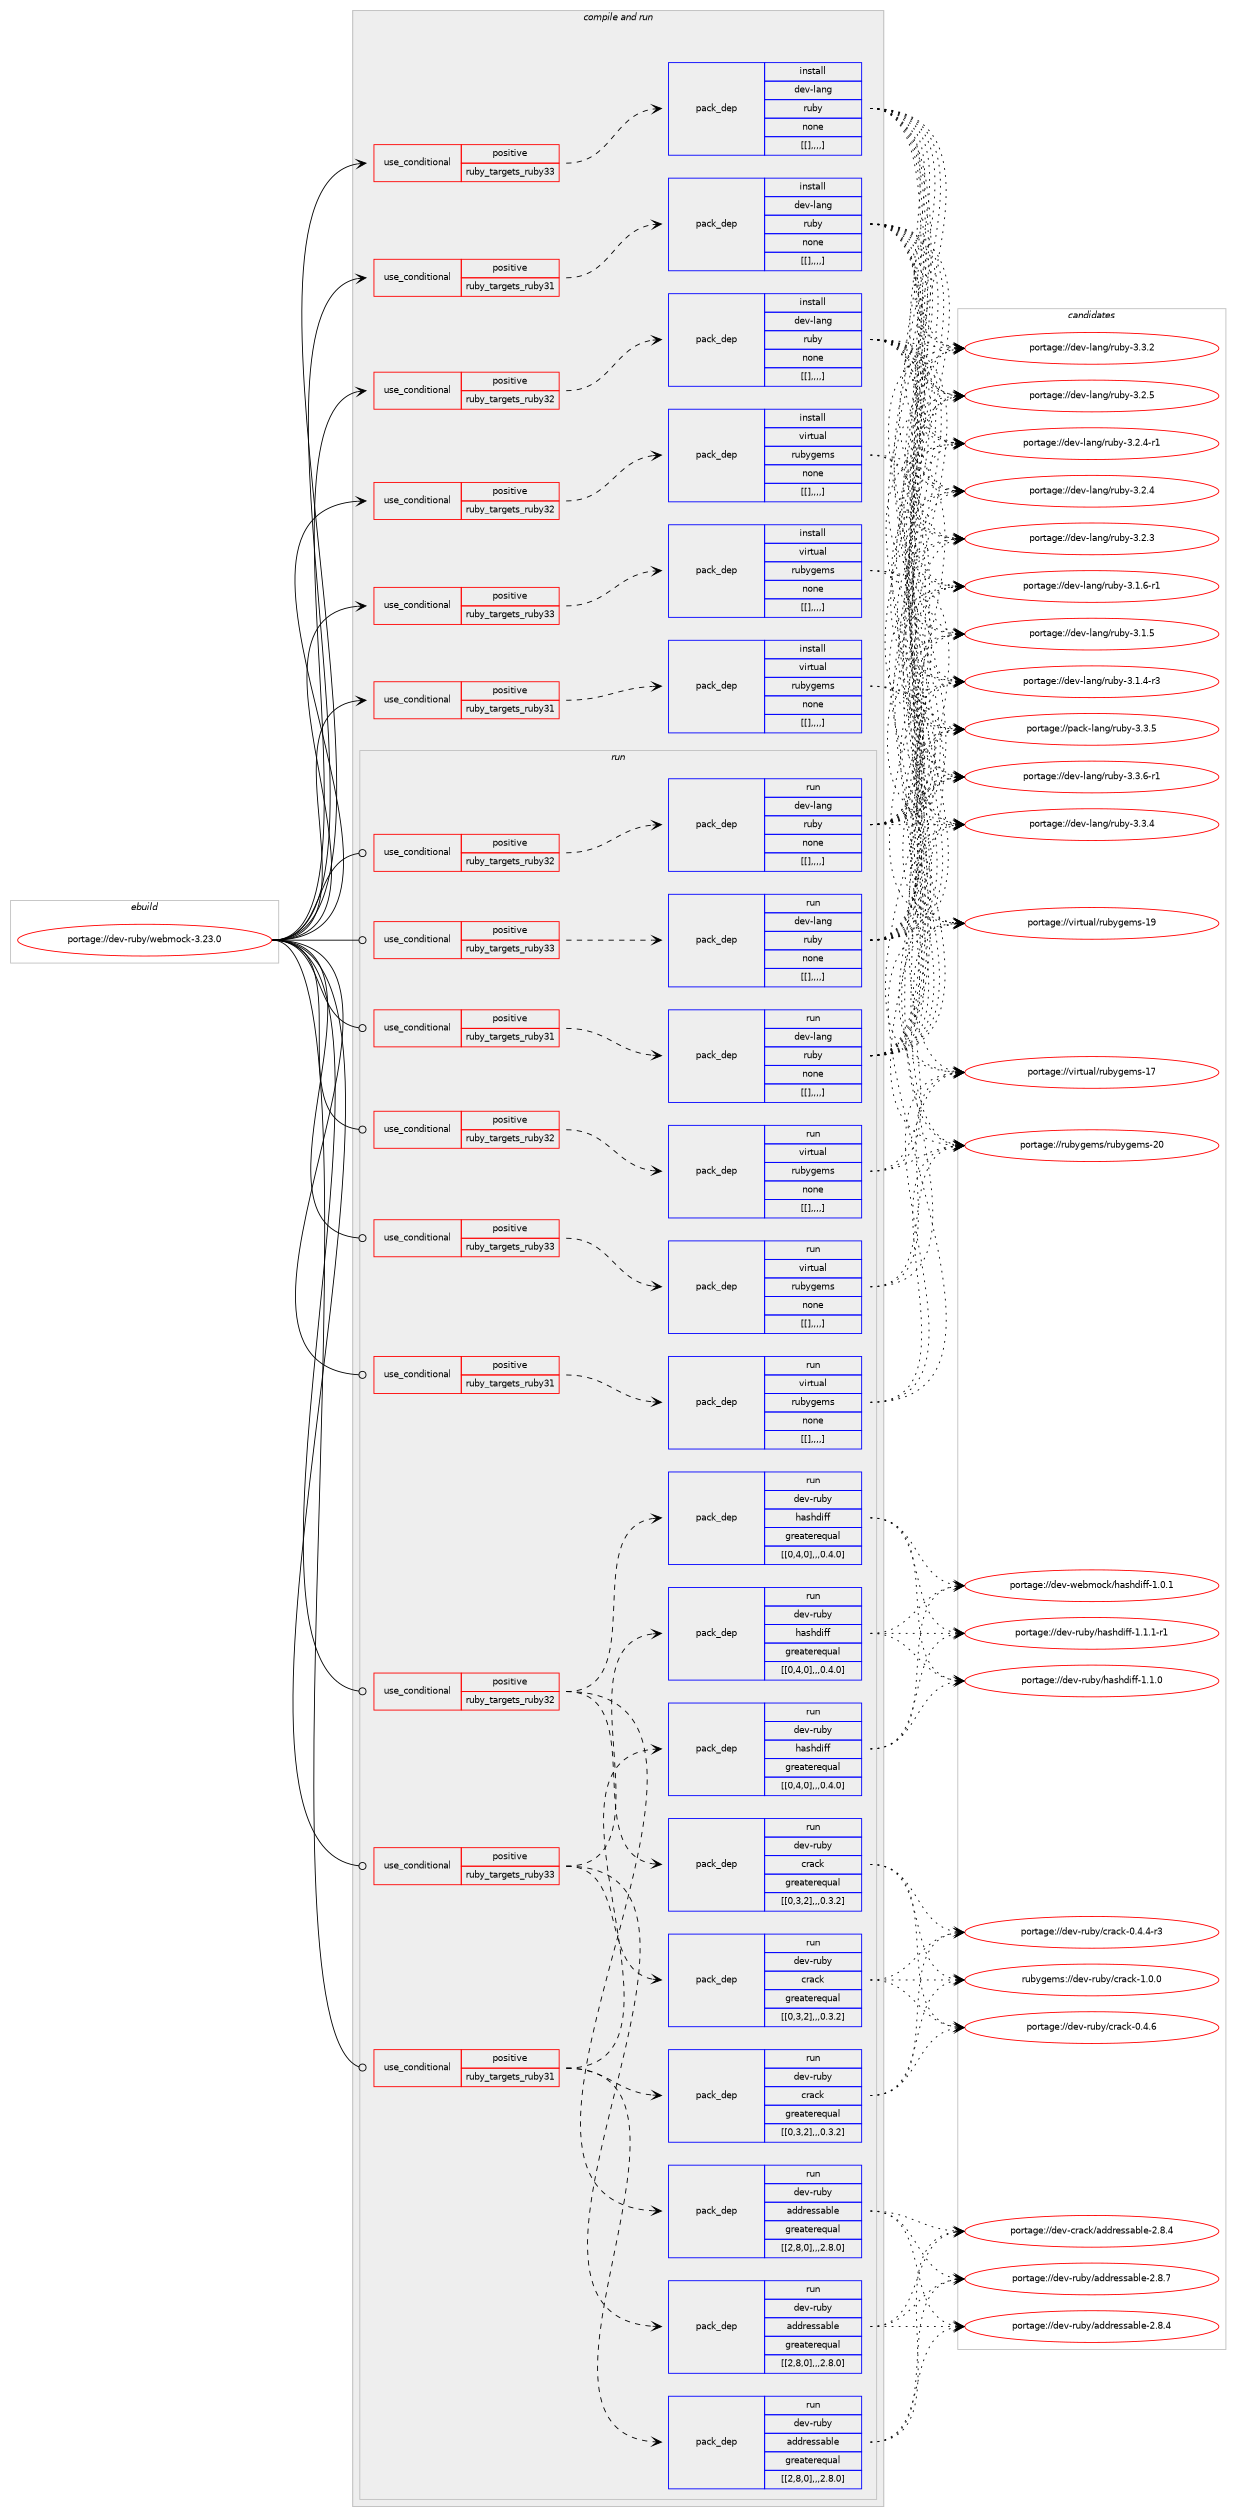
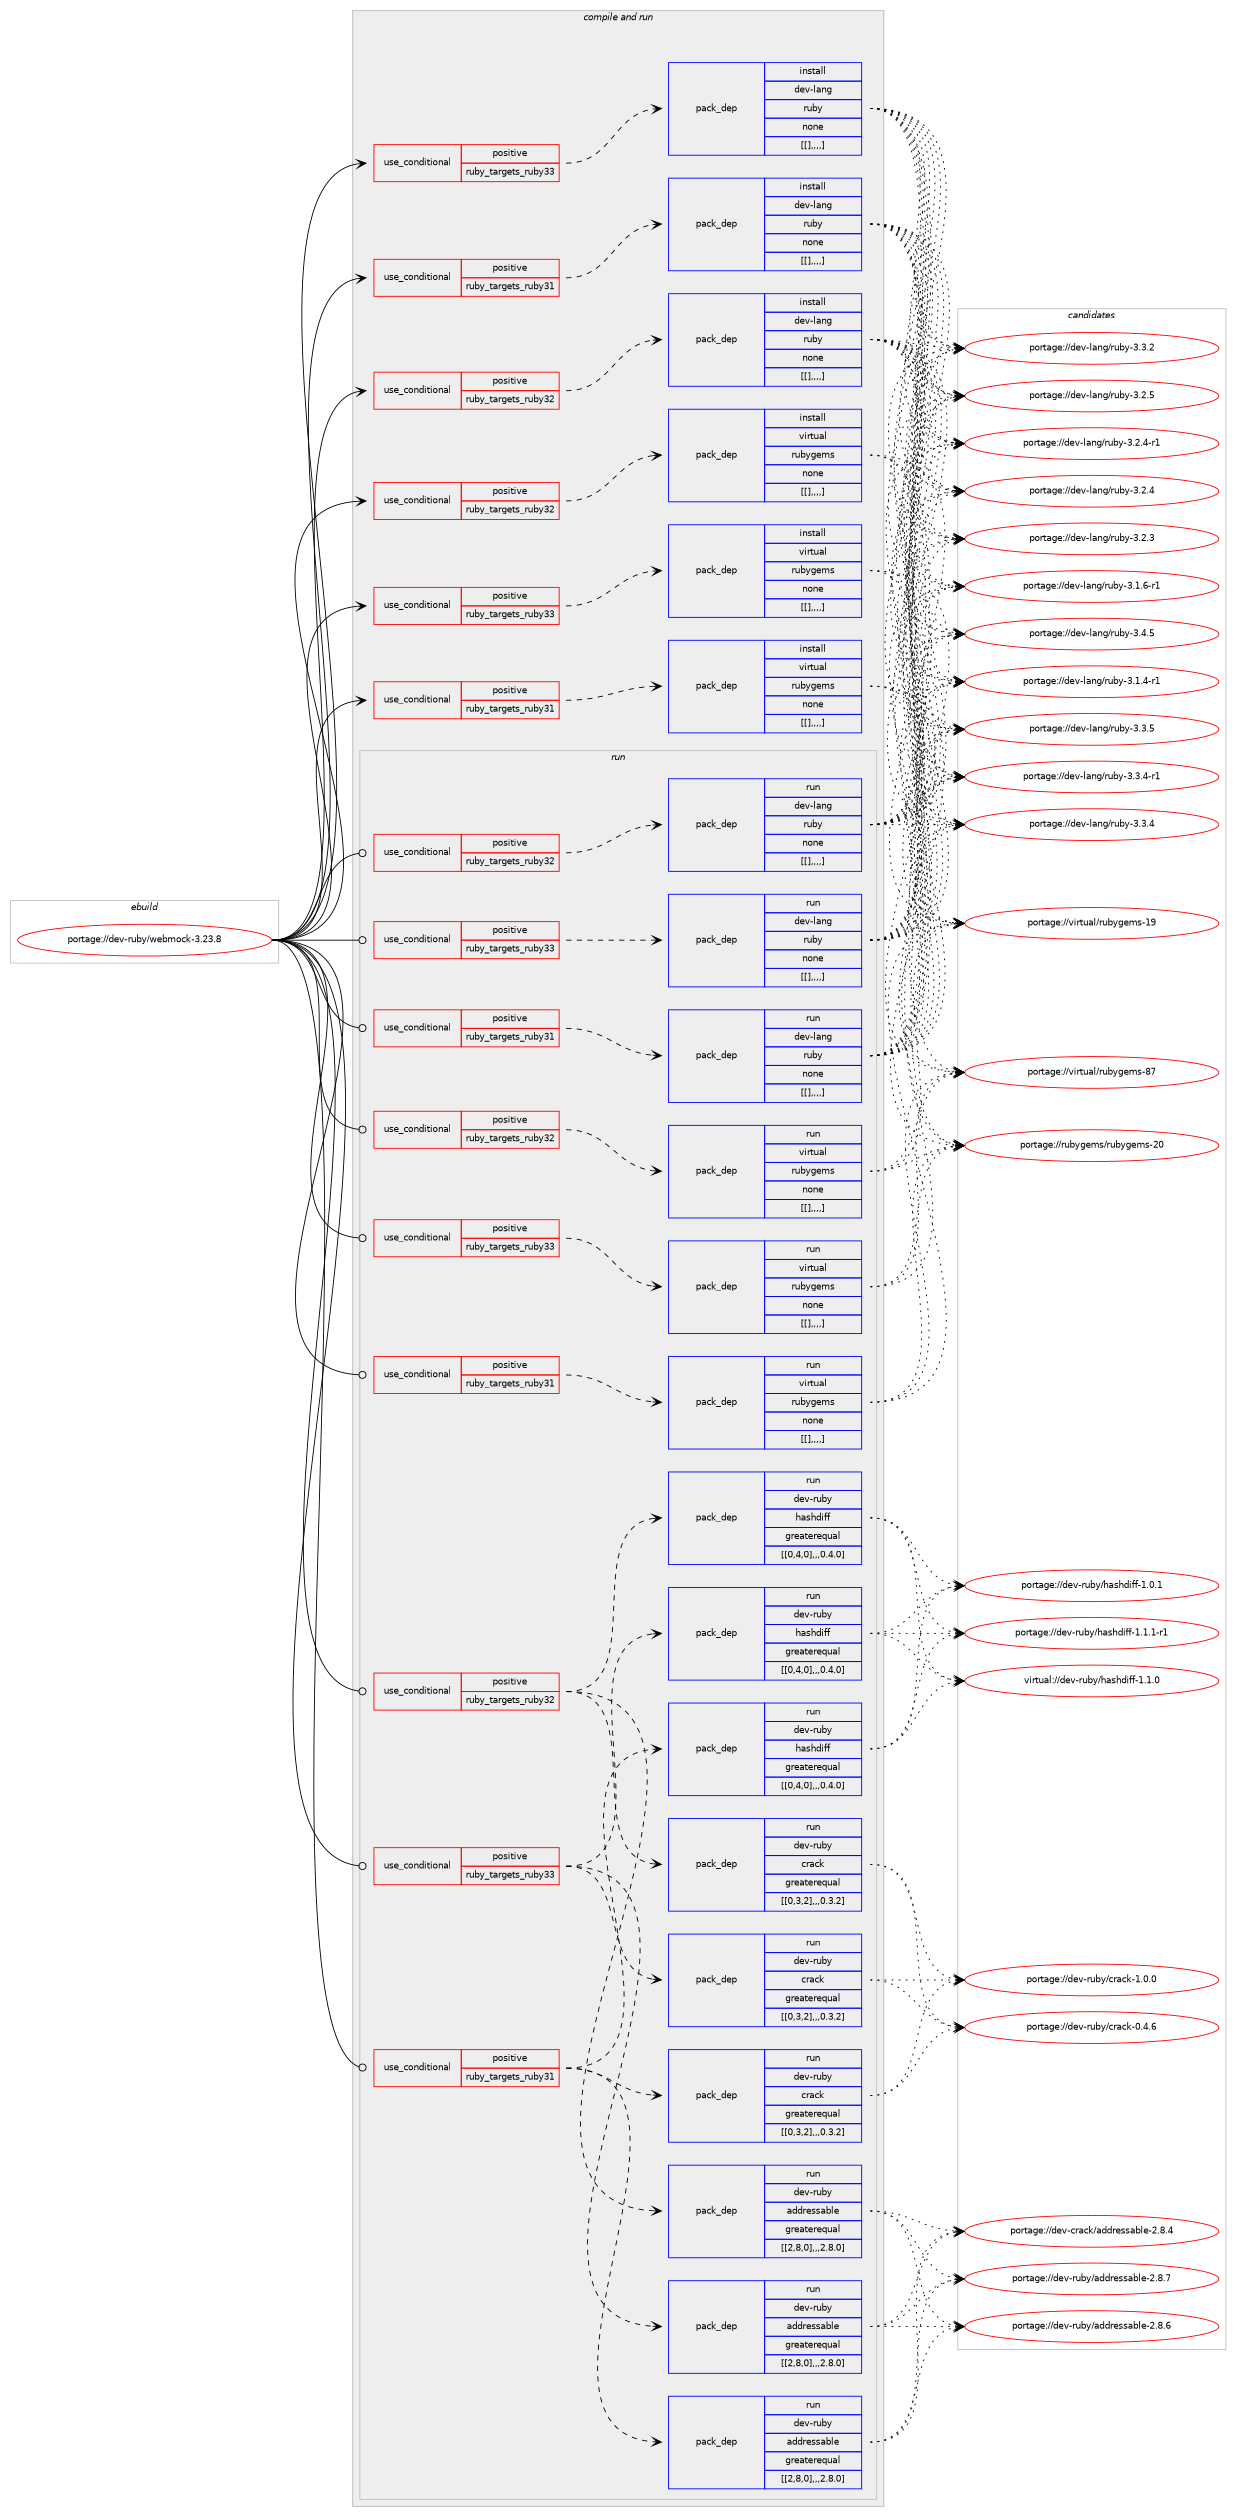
node "portage://dev-lang/ruby-3.1.5": label "portage://dev-lang/ruby-3.1.5" -> "portage://dev-lang/ruby-3.4.5"
node "portage://dev-lang/ruby-3.1.4-r3": label "portage://dev-lang/ruby-3.1.4-r3" -> "portage://dev-lang/ruby-3.1.4-r1"
node "portage://pack-lang/ruby-3.3.5": label "portage://pack-lang/ruby-3.3.5" -> "portage://dev-lang/ruby-3.3.5"
node "portage://dev-lang/ruby-3.3.6-r1": label "portage://dev-lang/ruby-3.3.6-r1" -> "portage://dev-lang/ruby-3.3.4-r1"
node "portage://dev-ruby/webmock-3.23.0": label "portage://dev-ruby/webmock-3.23.0" -> "portage://dev-ruby/webmock-3.23.8"
node "portage://virtual/rubygems-17": label "portage://virtual/rubygems-17" -> "portage://virtual/rubygems-87"
node "portage://dev-webmock/hashdiff-1.0.1": label "portage://dev-webmock/hashdiff-1.0.1" -> "portage://dev-ruby/hashdiff-1.0.1"
node "portage://dev-ruby/hashdiff-1.1.0": label "portage://dev-ruby/hashdiff-1.1.0" -> "virtual://dev-ruby/hashdiff-1.1.0"
node "portage://dev-ruby/crack-0.4.4-r3": removed
node "rubygems://dev-ruby/crack-1.0.0": label "rubygems://dev-ruby/crack-1.0.0" -> "portage://dev-ruby/crack-1.0.0"
node "portage://dev-ruby/addressable-2.8.4": label "portage://dev-ruby/addressable-2.8.4" -> "portage://dev-ruby/addressable-2.8.6"
